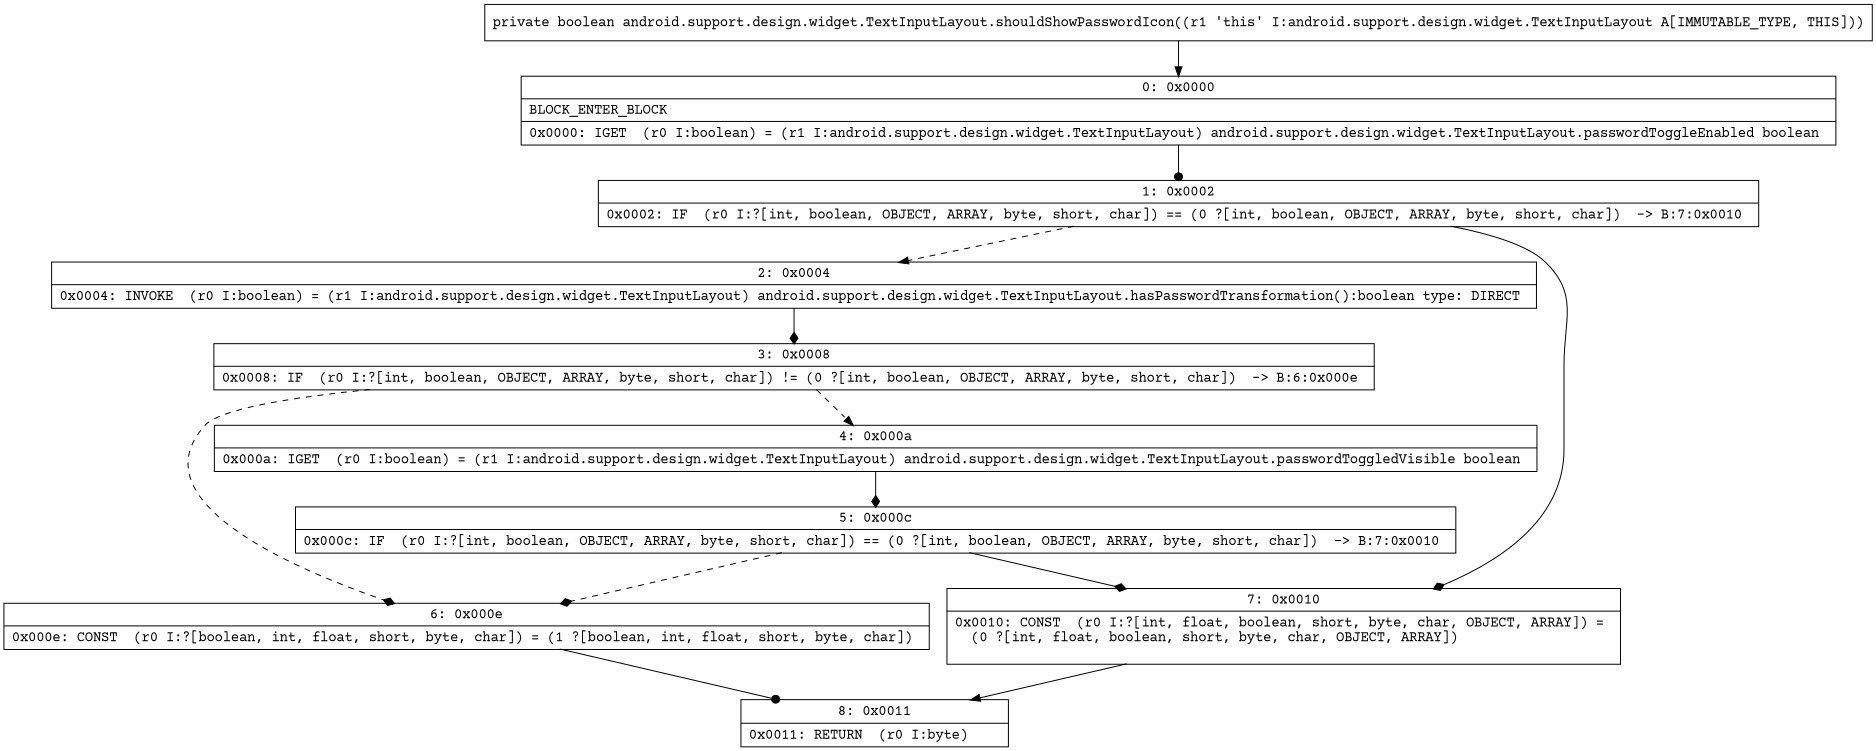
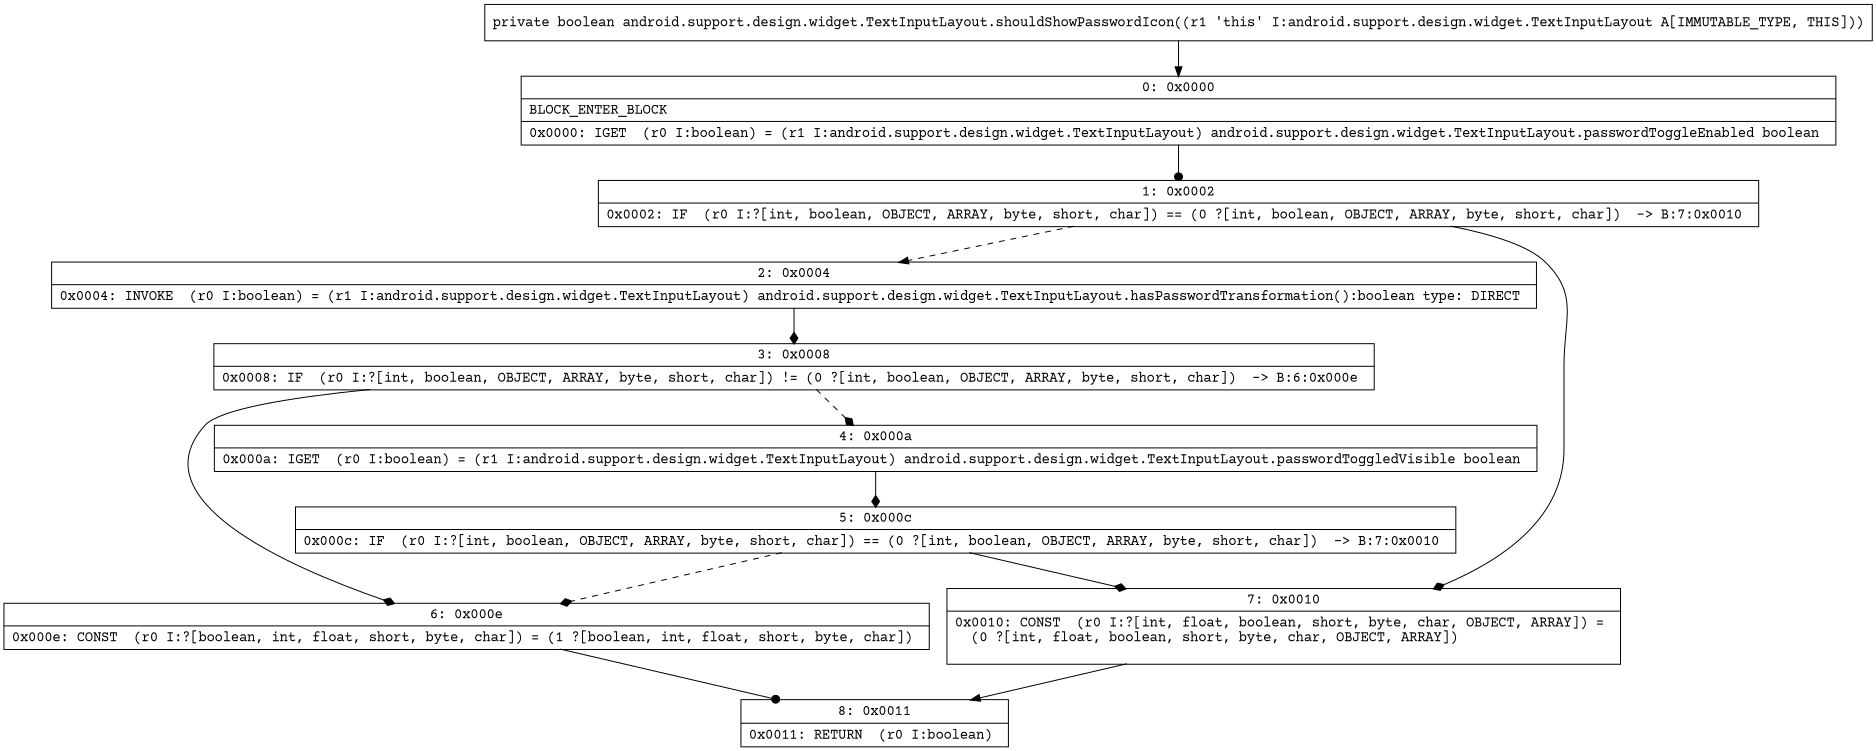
edge "3: 0x0008" -> "4: 0x000a": arrowhead normal -> diamond
edge "3: 0x0008" -> "6: 0x000e": style dashed -> solid
node "8: 0x0011": text "0x0011: RETURN  (r0 I:byte)" -> "0x0011: RETURN  (r0 I:boolean)"
